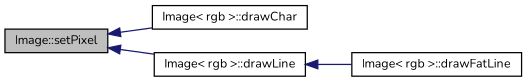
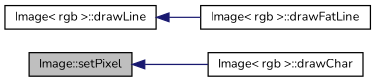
edge "Image< rgb >::drawLine" -> "Image::setPixel": removed
